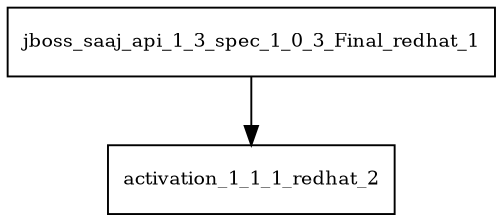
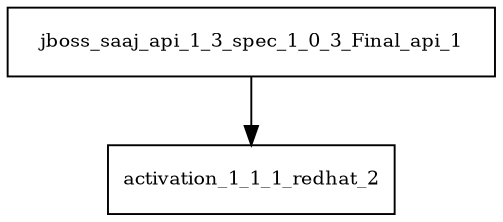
node "jboss_saaj_api_1_3_spec_1_0_3_Final_redhat_1": label "jboss_saaj_api_1_3_spec_1_0_3_Final_redhat_1" -> "jboss_saaj_api_1_3_spec_1_0_3_Final_api_1"
